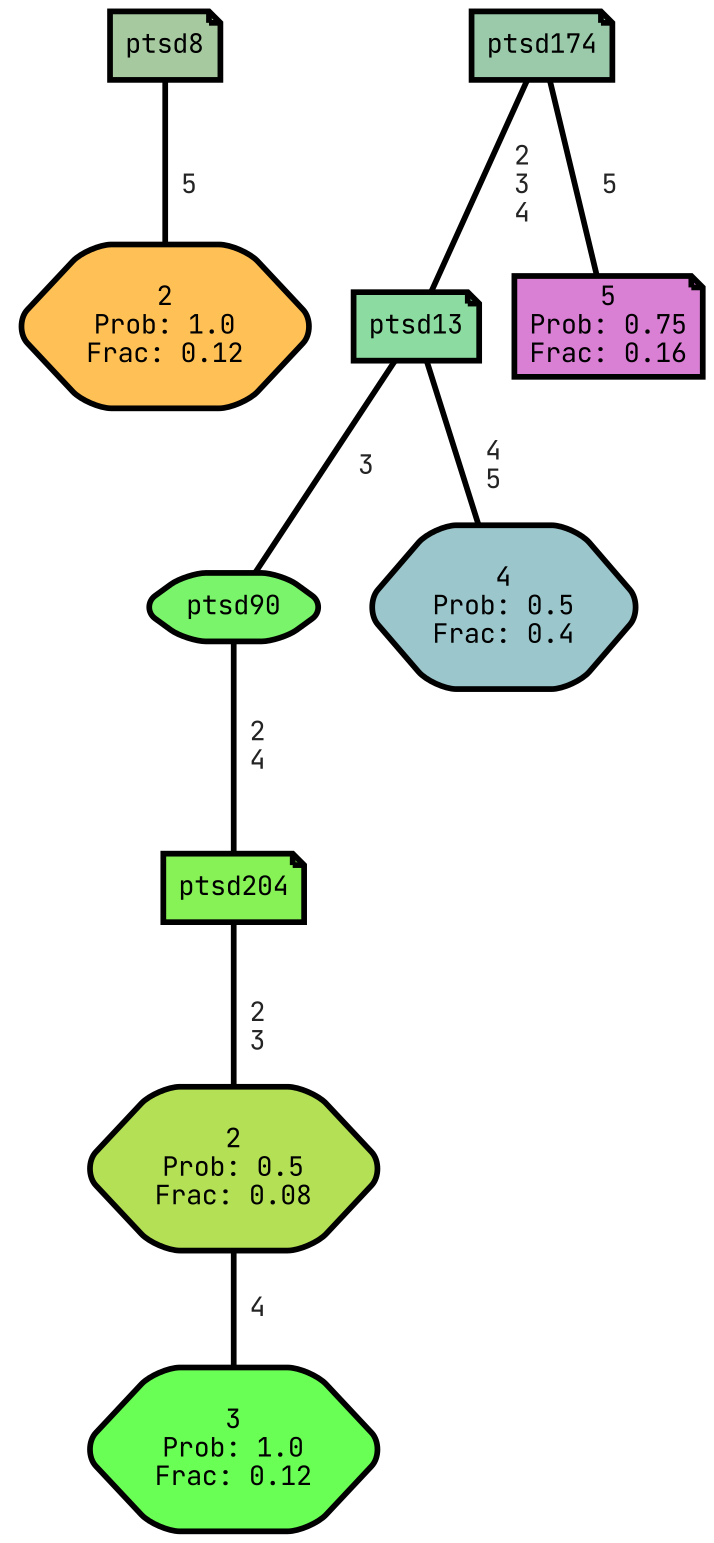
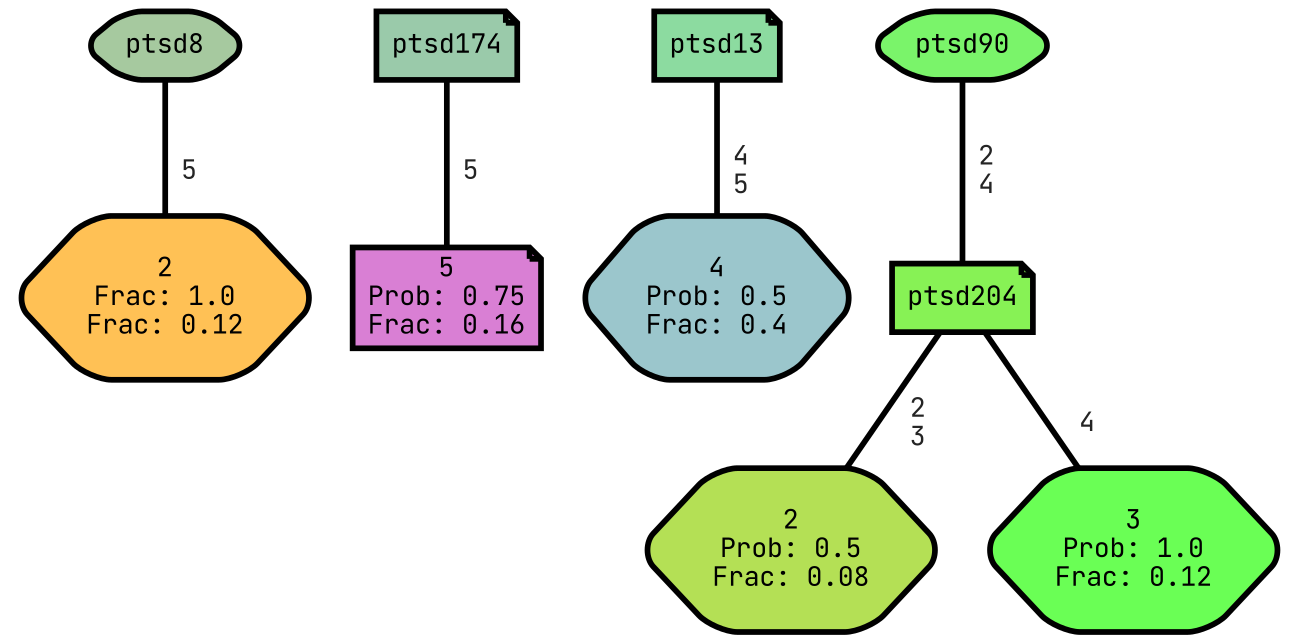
node "ptsd8": shape note -> hexagon
edge "ptsd174" -- "ptsd13": removed, label "2 3 4"
node "2 Prob: 1.0 Frac: 0.12": label "2 Prob: 1.0 Frac: 0.12" -> "2 Frac: 1.0 Frac: 0.12"
edge "ptsd13" -- "ptsd90": removed, label "3"
edge "2 Prob: 0.5 Frac: 0.08" -- "3 Prob: 1.0 Frac: 0.12": now "ptsd204" -- "3 Prob: 1.0 Frac: 0.12"
